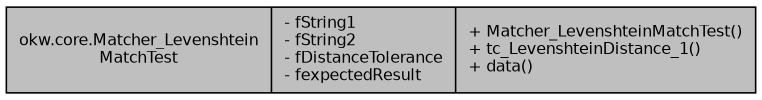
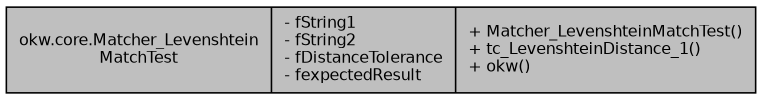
node "okw.core.Matcher_Levenshtein": text "+ data()" -> "+ okw()"
